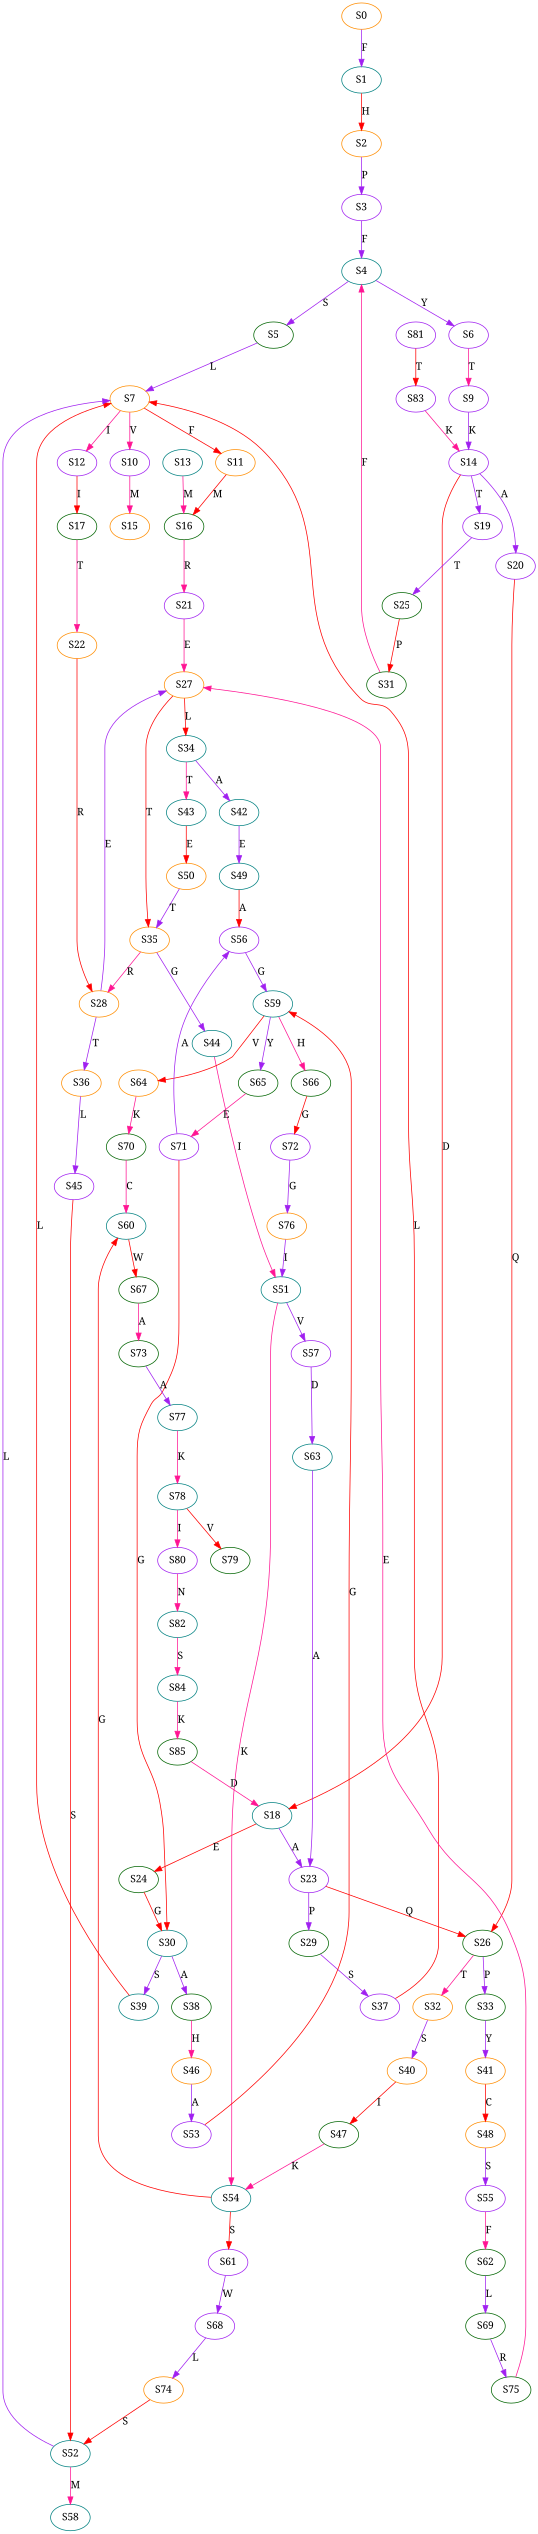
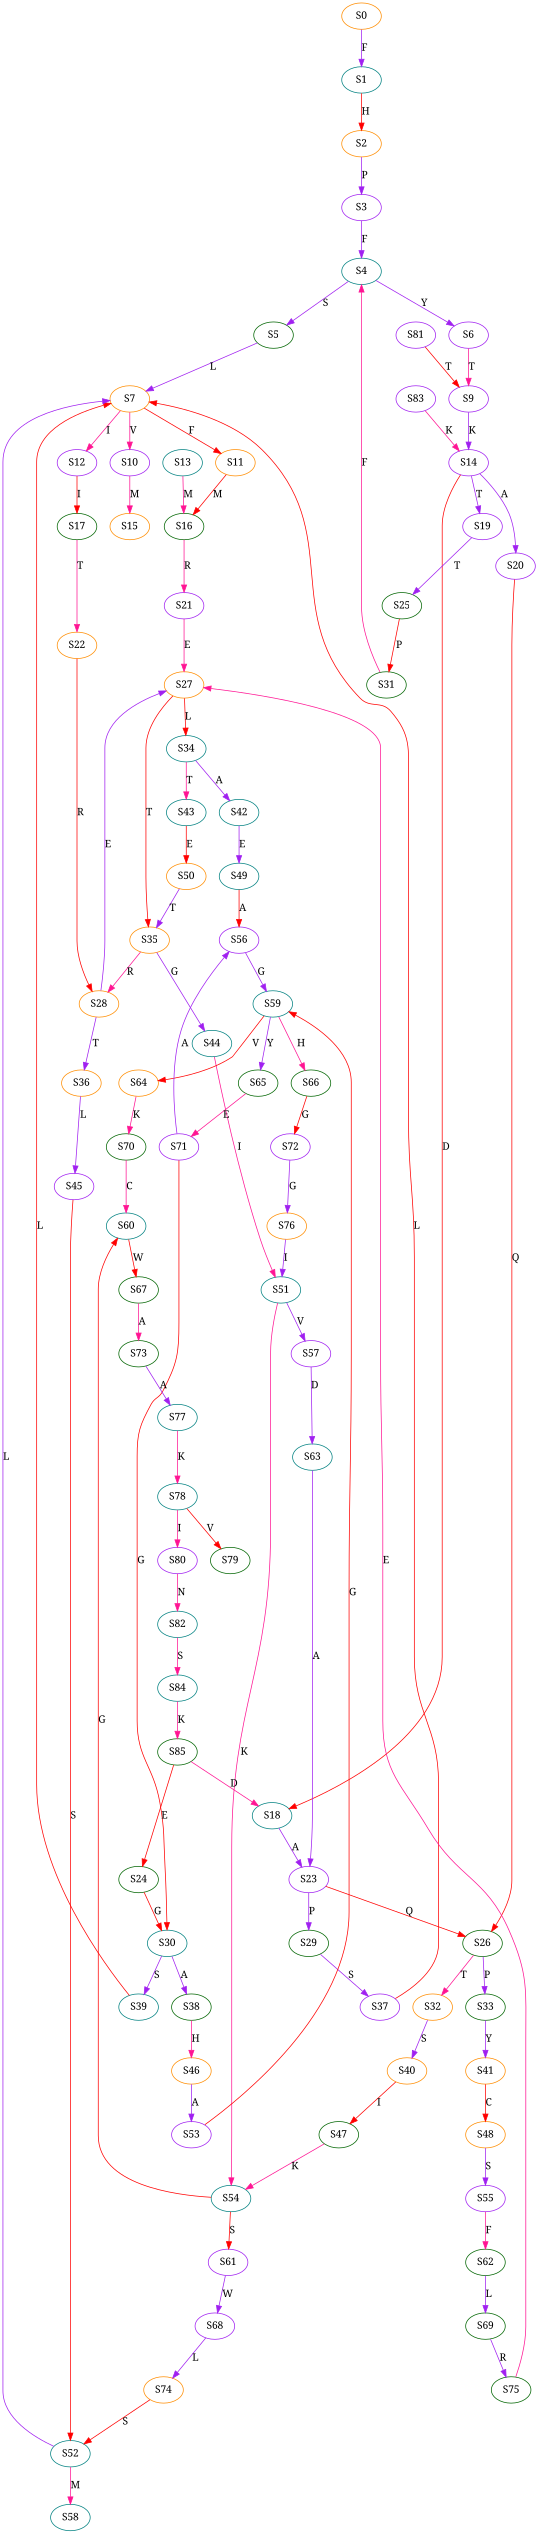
edge "S81" -> "S83": now "S81" -> "S9"
edge "S18" -> "S24": now "S85" -> "S24"
